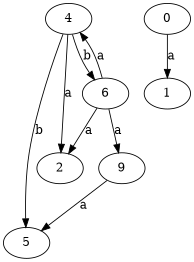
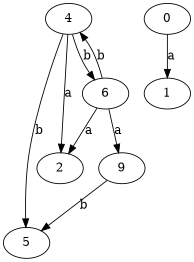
edge "6" -> "4": label "a" -> "b"
edge "9" -> "5": label "a" -> "b"
